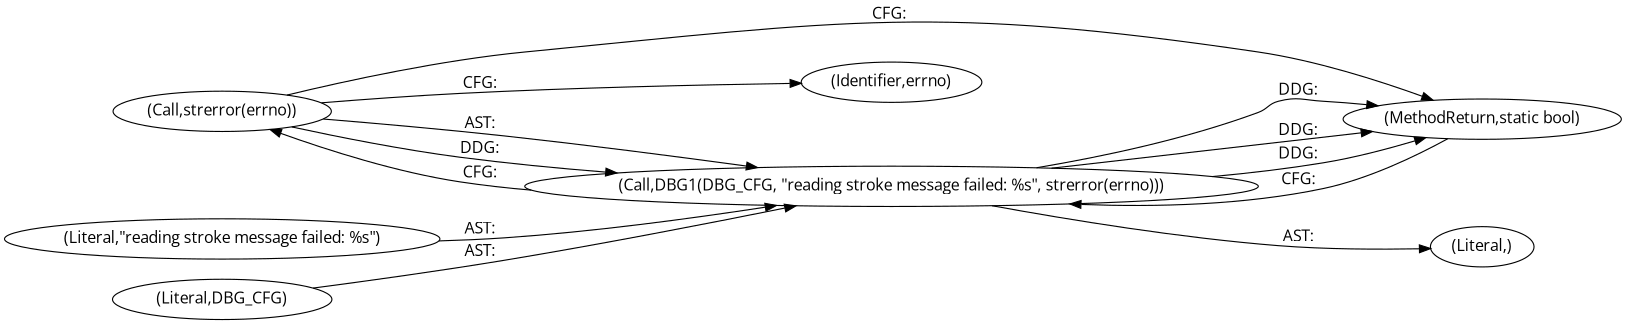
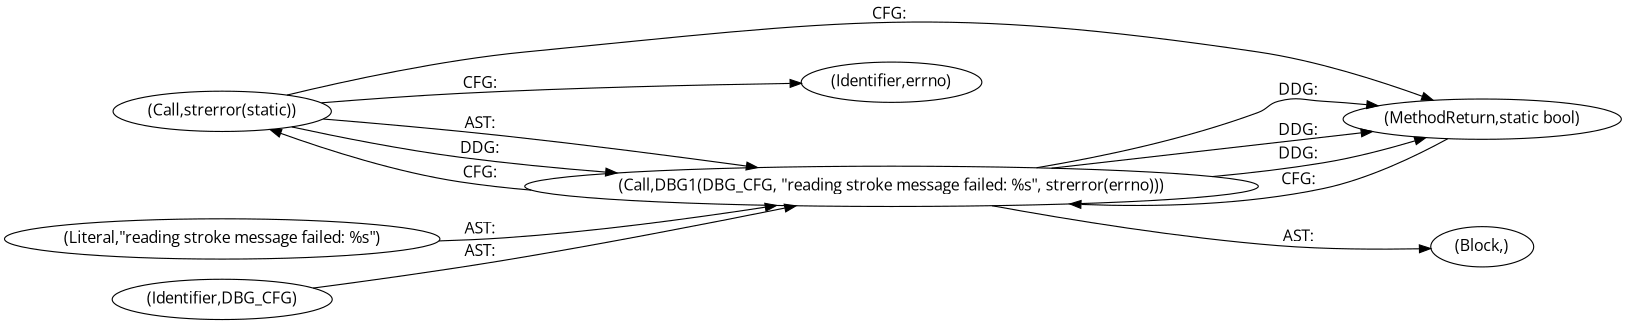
node "(Call,strerror(errno))": label "(Call,strerror(errno))" -> "(Call,strerror(static))"
node "(Literal,)": label "(Literal,)" -> "(Block,)"
node "(Literal,DBG_CFG)": label "(Literal,DBG_CFG)" -> "(Identifier,DBG_CFG)"
